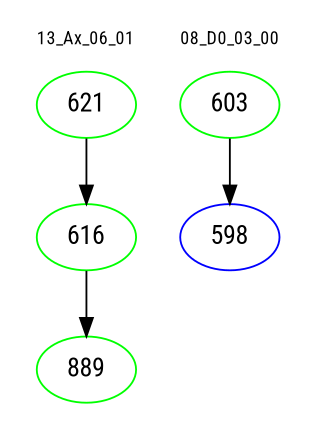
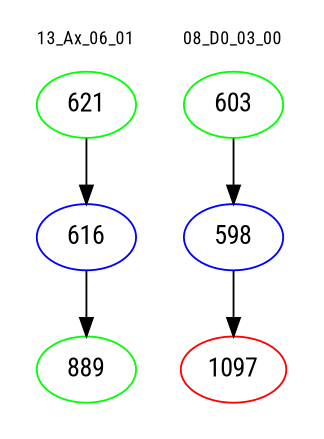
node "616": color green -> blue
node "1097": added
